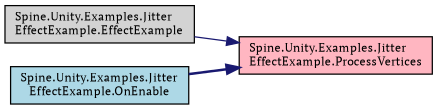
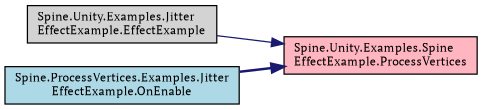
node "Spine.Unity.Examples.Jitter EffectExample.ProcessVertices": label "Spine.Unity.Examples.Jitter EffectExample.ProcessVertices" -> "Spine.Unity.Examples.Spine EffectExample.ProcessVertices"
node "Spine.Unity.Examples.Jitter EffectExample.OnEnable": label "Spine.Unity.Examples.Jitter EffectExample.OnEnable" -> "Spine.ProcessVertices.Examples.Jitter EffectExample.OnEnable"
